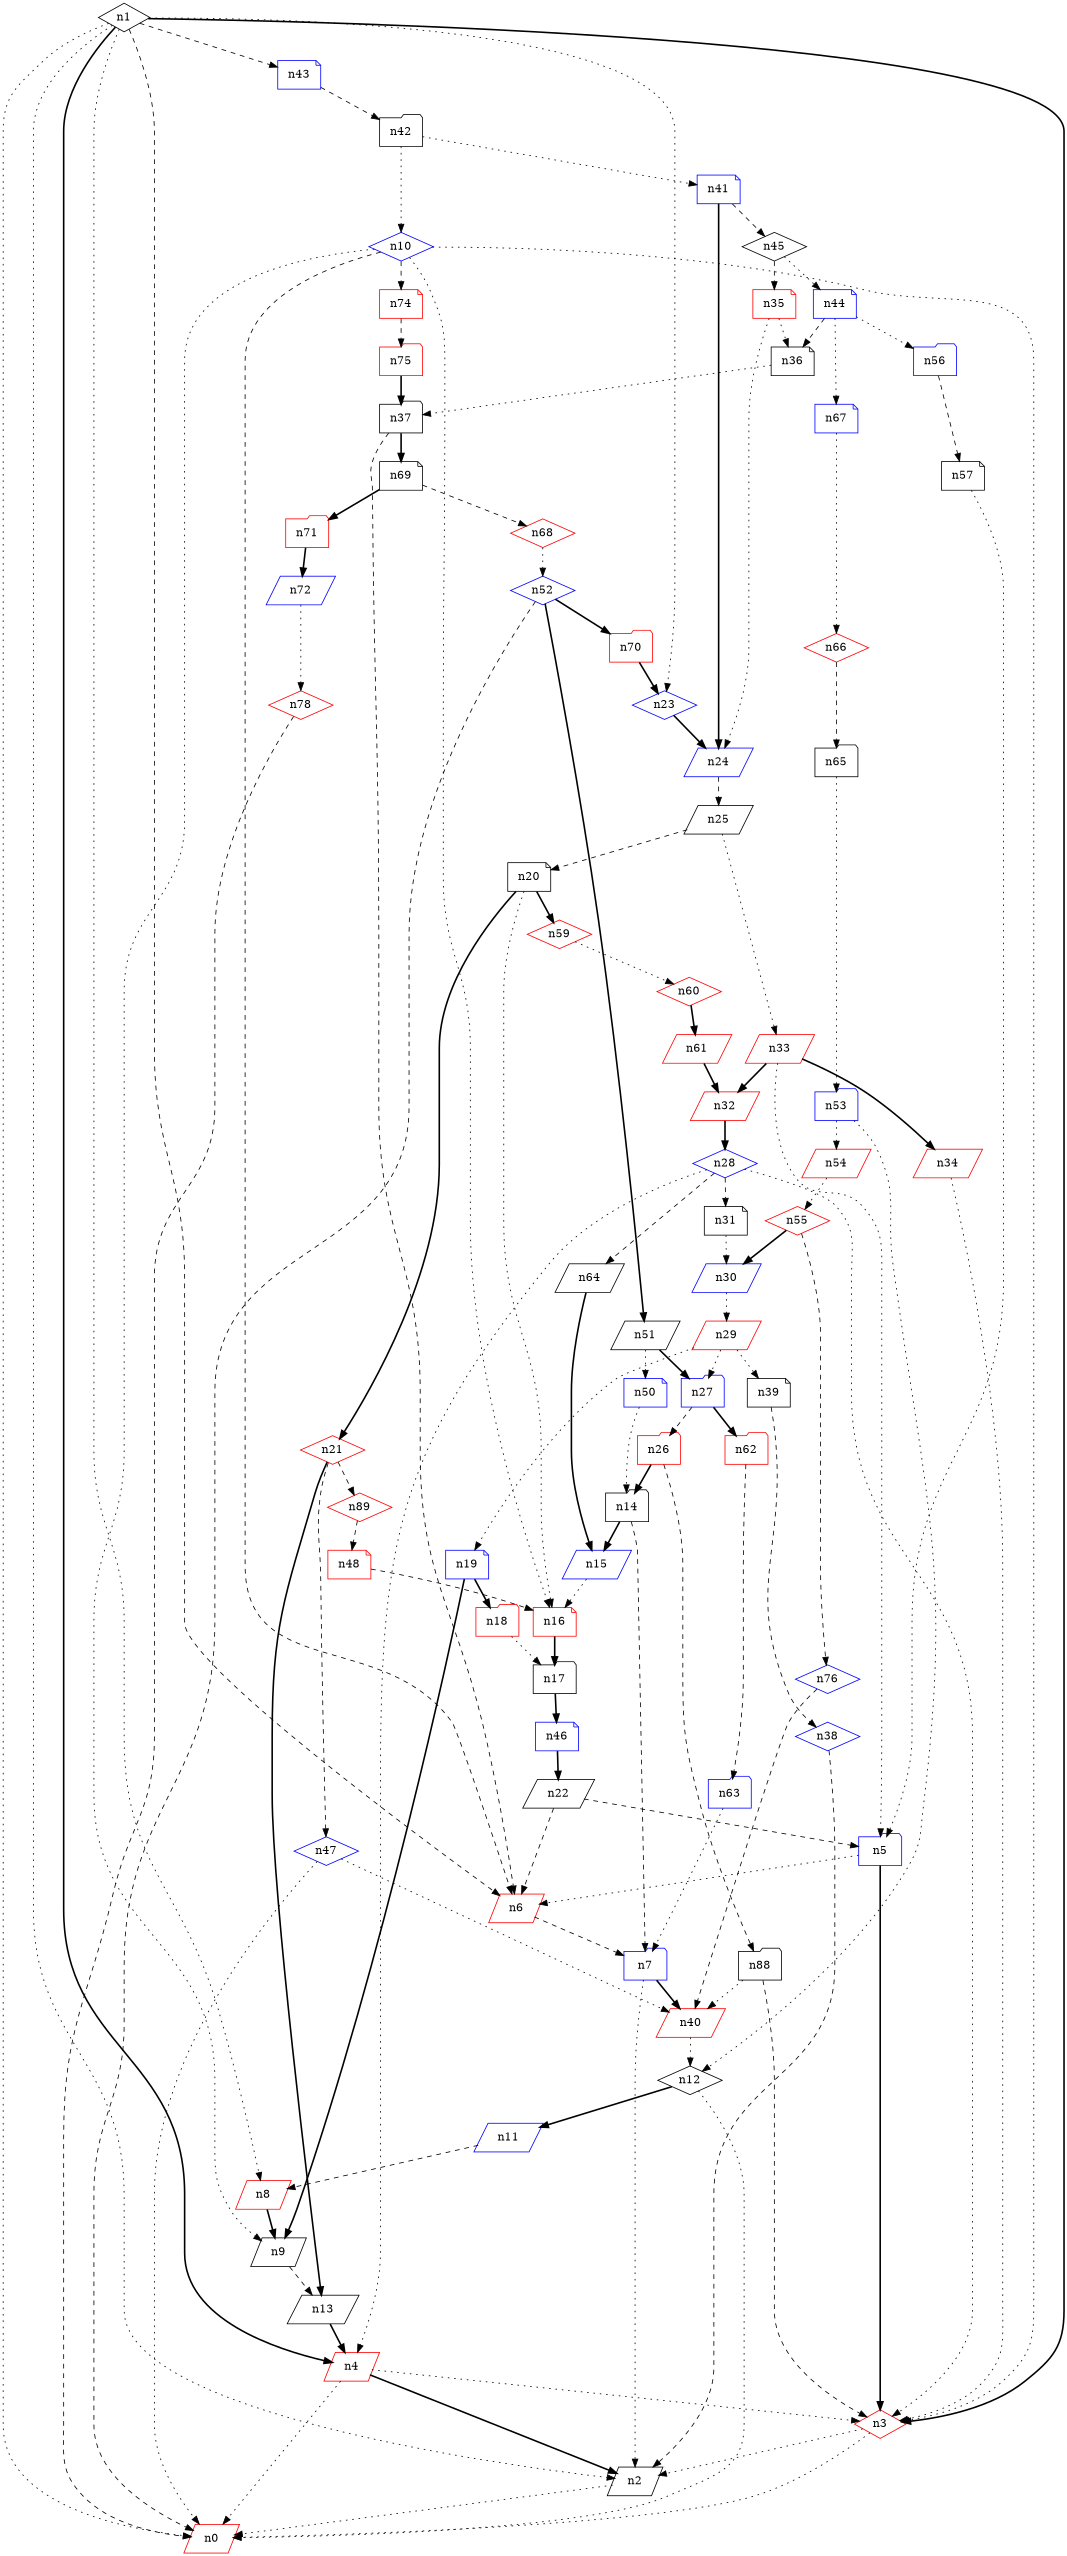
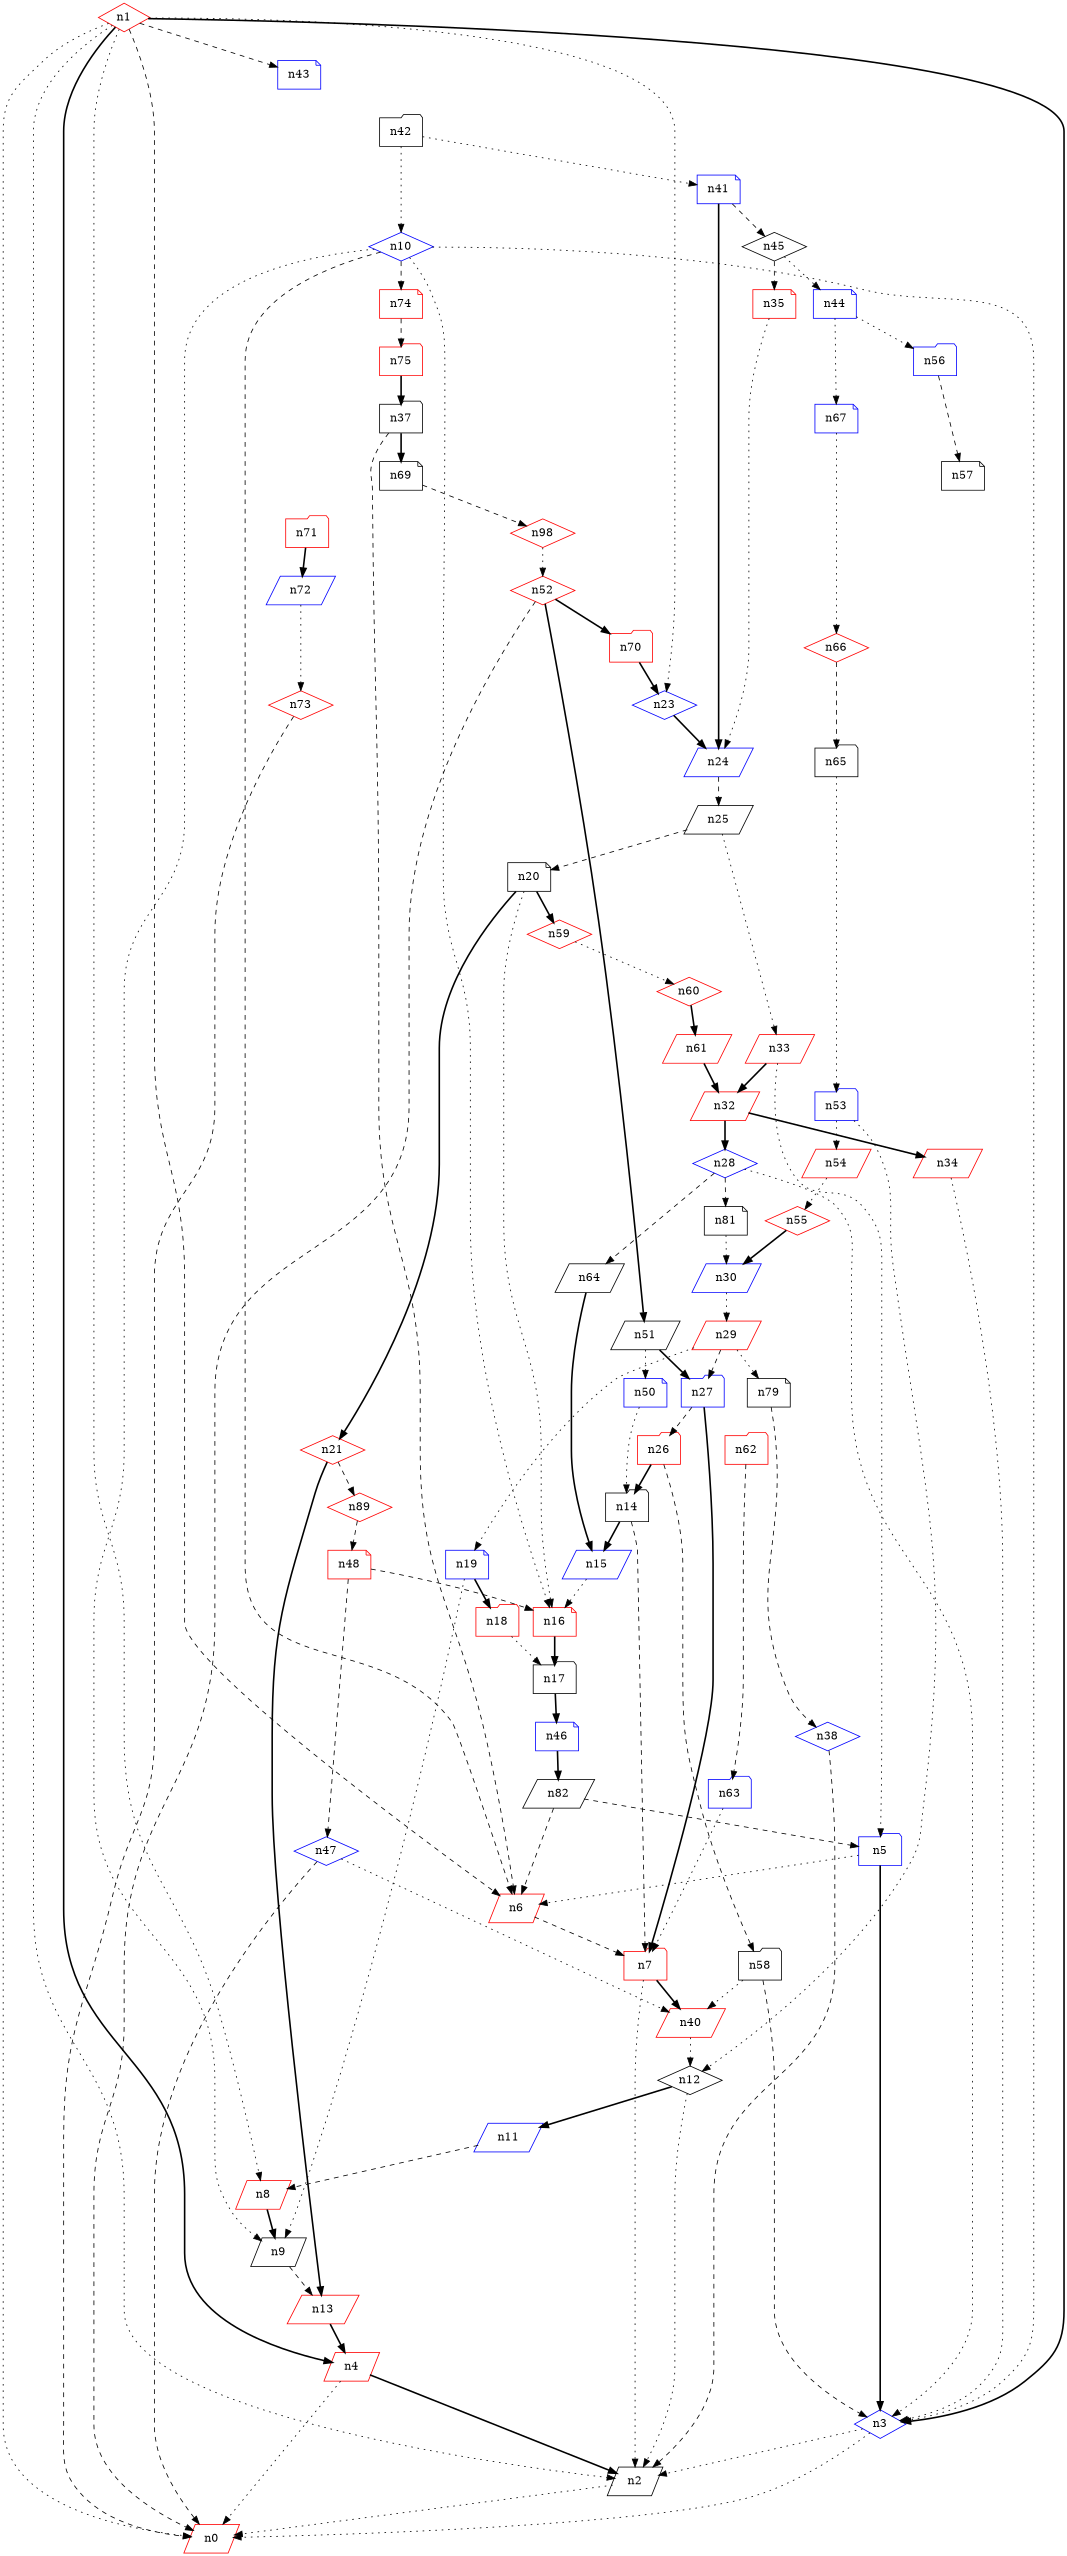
node "n1": color black -> red
edge "n43" -> "n42": removed
node "n36": removed
edge "n69" -> "n71": removed
node "n68": label "n68" -> "n98"
node "n52": color blue -> red
node "n78": label "n78" -> "n73"
edge "n33" -> "n34": now "n32" -> "n34"
edge "n57" -> "n5": removed
node "n31": label "n31" -> "n81"
edge "n29" -> "n27": style dotted -> dashed
node "n39": label "n39" -> "n79"
edge "n27" -> "n62": now "n27" -> "n7"
edge "n21" -> "n47": now "n48" -> "n47"
node "n76": removed
edge "n28" -> "n4": removed
node "n22": label "n22" -> "n82"
edge "n19" -> "n9": style bold -> dotted
node "n7": color blue -> red
node "n88": label "n88" -> "n58"
edge "n47" -> "n0": style dotted -> dashed
node "n13": color black -> red
edge "n4" -> "n3": removed
node "n3": color red -> blue
edge "n12" -> "n0": now "n12" -> "n2"
